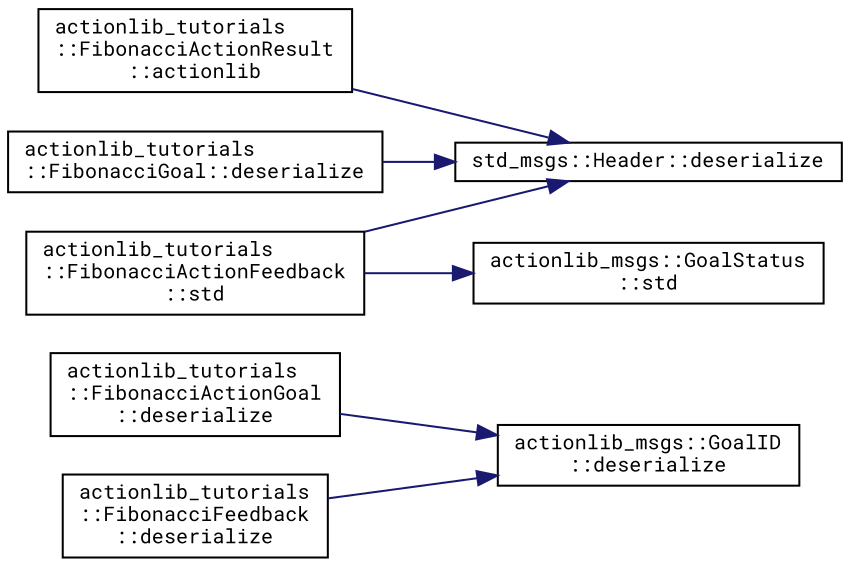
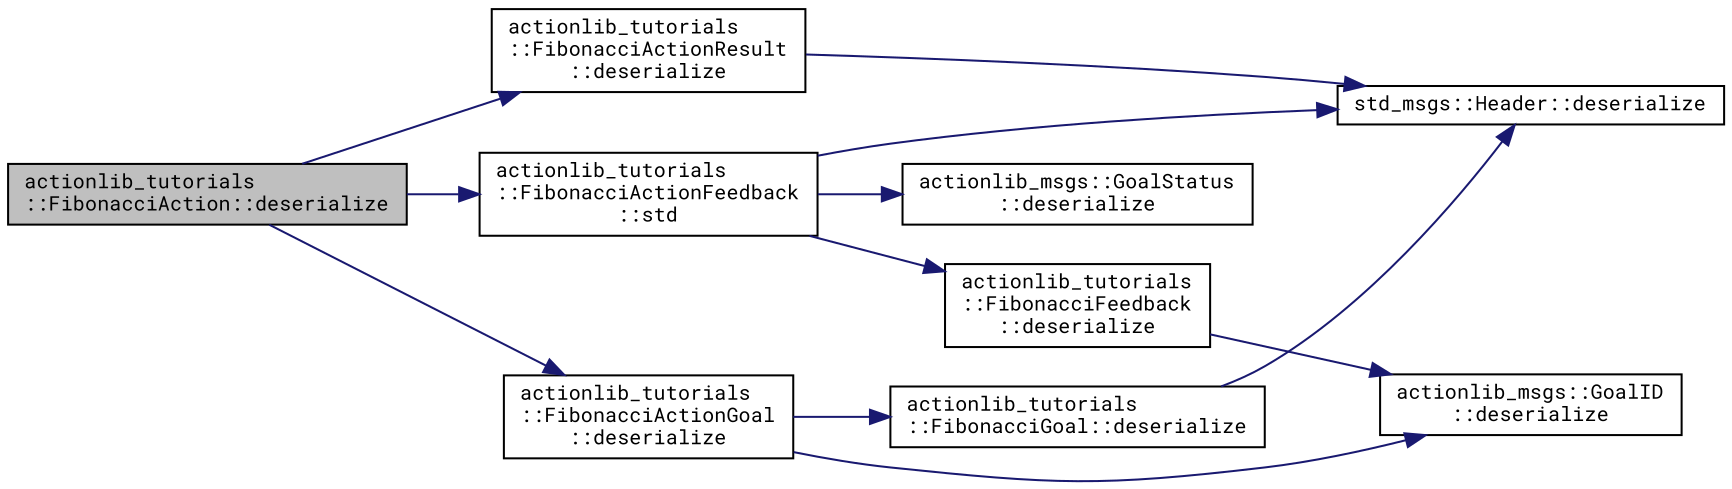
node "actionlib_tutorials ::FibonacciActionResult ::actionlib": label "actionlib_tutorials ::FibonacciActionResult ::actionlib" -> "actionlib_tutorials ::FibonacciActionResult ::deserialize"
node "actionlib_tutorials ::FibonacciAction::deserialize": added
edge "actionlib_tutorials ::FibonacciActionFeedback ::std" -> "actionlib_tutorials ::FibonacciFeedback ::deserialize": added
node "actionlib_msgs::GoalStatus ::std": label "actionlib_msgs::GoalStatus ::std" -> "actionlib_msgs::GoalStatus ::deserialize"
edge "actionlib_tutorials ::FibonacciActionGoal ::deserialize" -> "actionlib_tutorials ::FibonacciGoal::deserialize": added
